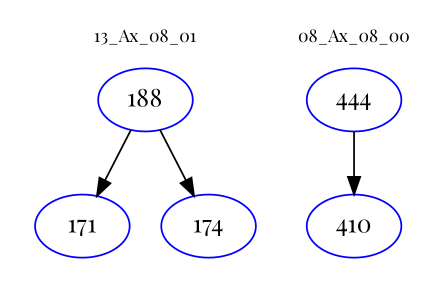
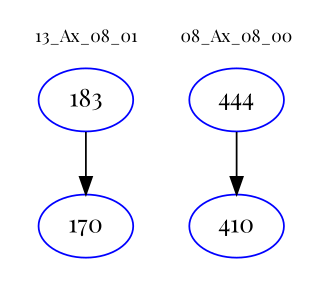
node "188": label "188" -> "183"
node "171": removed
node "174": label "174" -> "170"
